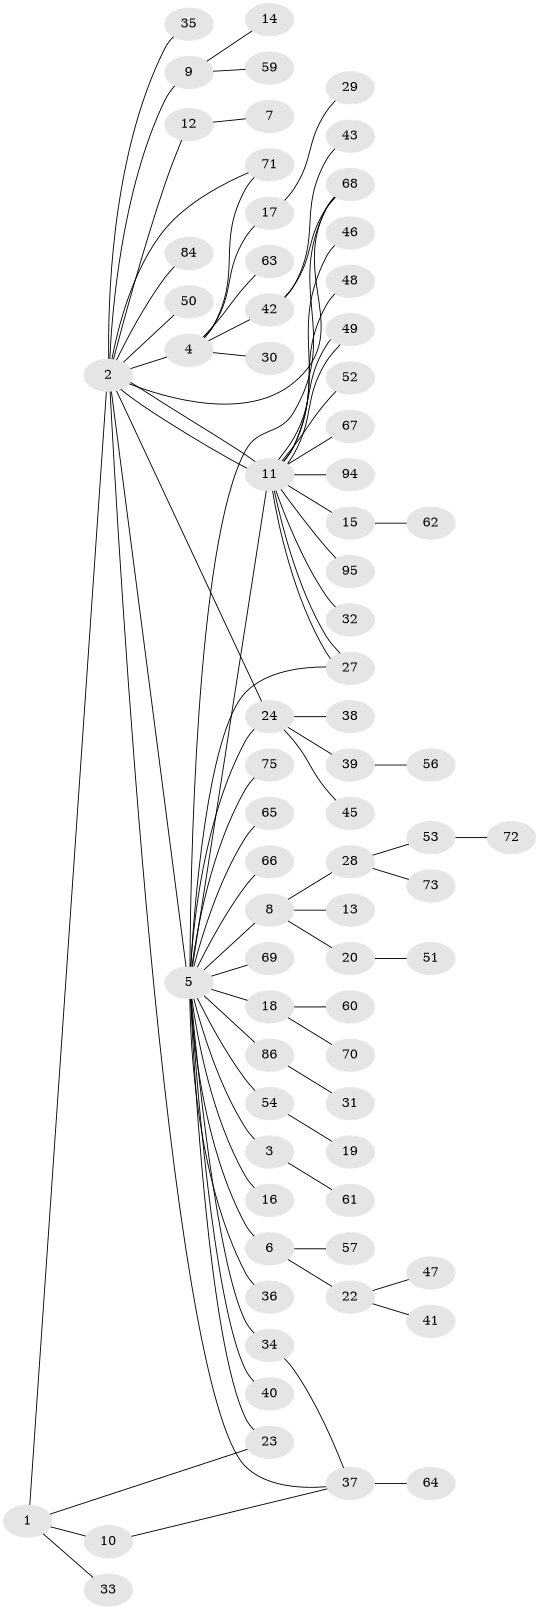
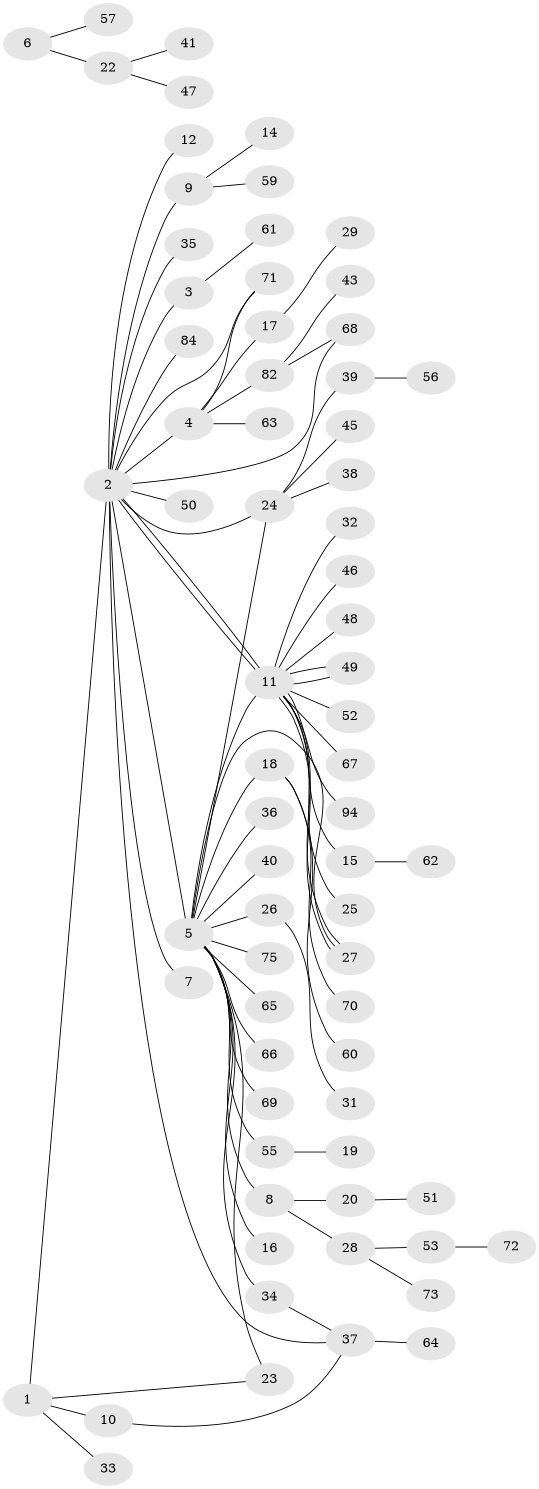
edge "7" -- "12": now "7" -- "2"
node "42": label "42" -> "82"
node "30": removed
edge "68" -- "5": removed
node "95": label "95" -> "25"
node "13": removed
node "86": label "86" -> "26"
edge "5" -- "3": now "2" -- "3"
node "54": label "54" -> "55"
edge "5" -- "6": removed
